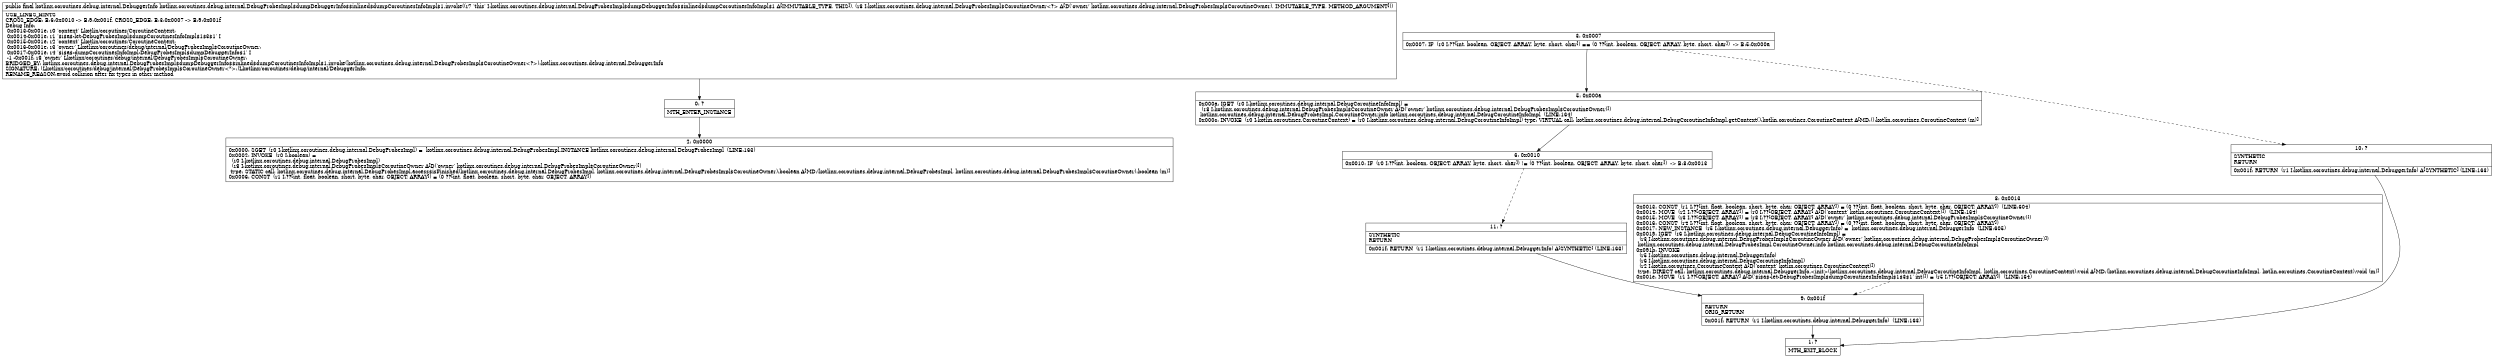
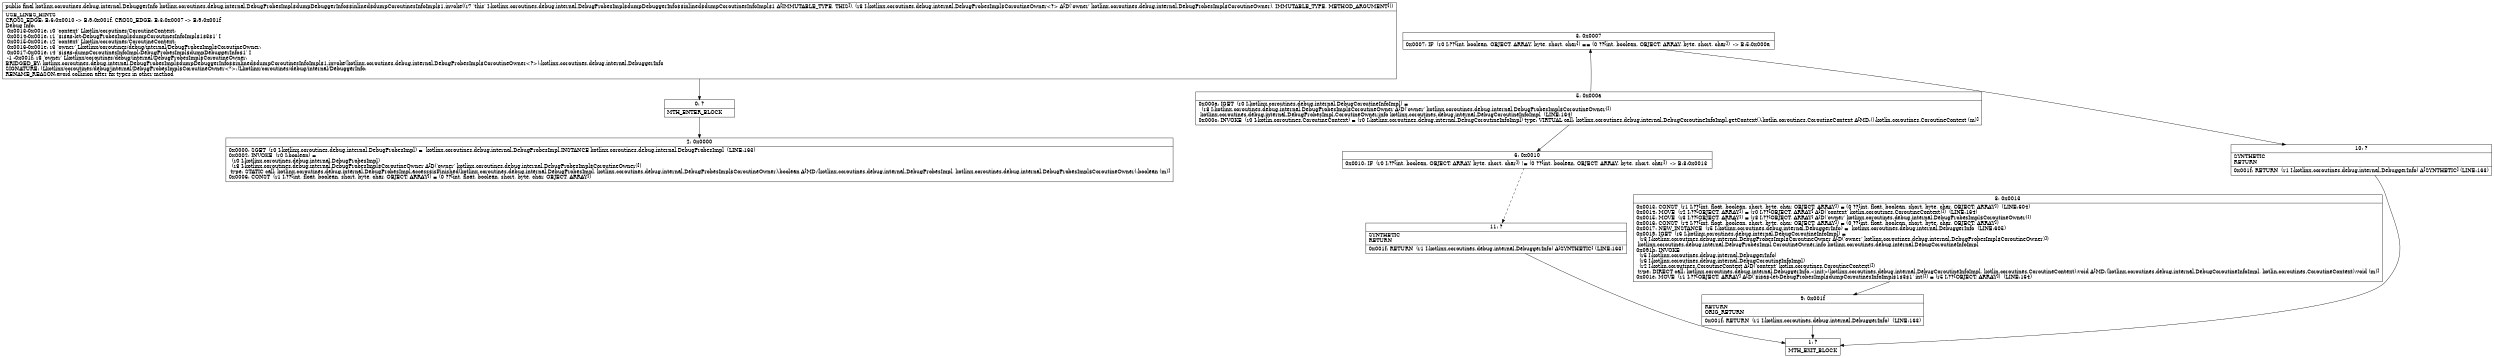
edge "3: 0x0007" -> "5: 0x000a": reversed
edge "3: 0x0007" -> "10: ?": style dashed -> solid
node "0: ?": text "MTH_ENTER_INSTANCE" -> "MTH_ENTER_BLOCK"
edge "11: ?" -> "9: 0x001f": now "11: ?" -> "1: ?"
edge "8: 0x0013" -> "9: 0x001f": style dashed -> solid
